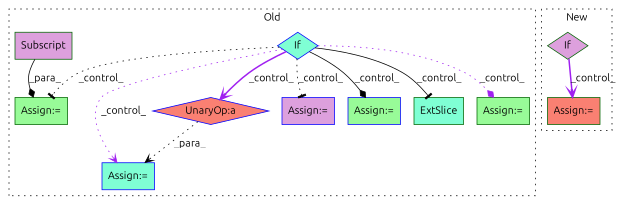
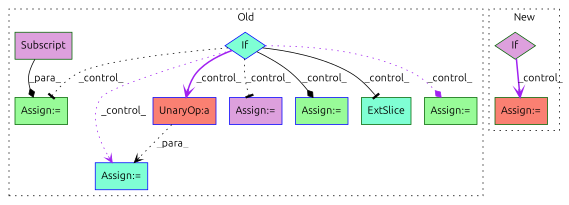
node "UnaryOp:a": shape diamond -> box
